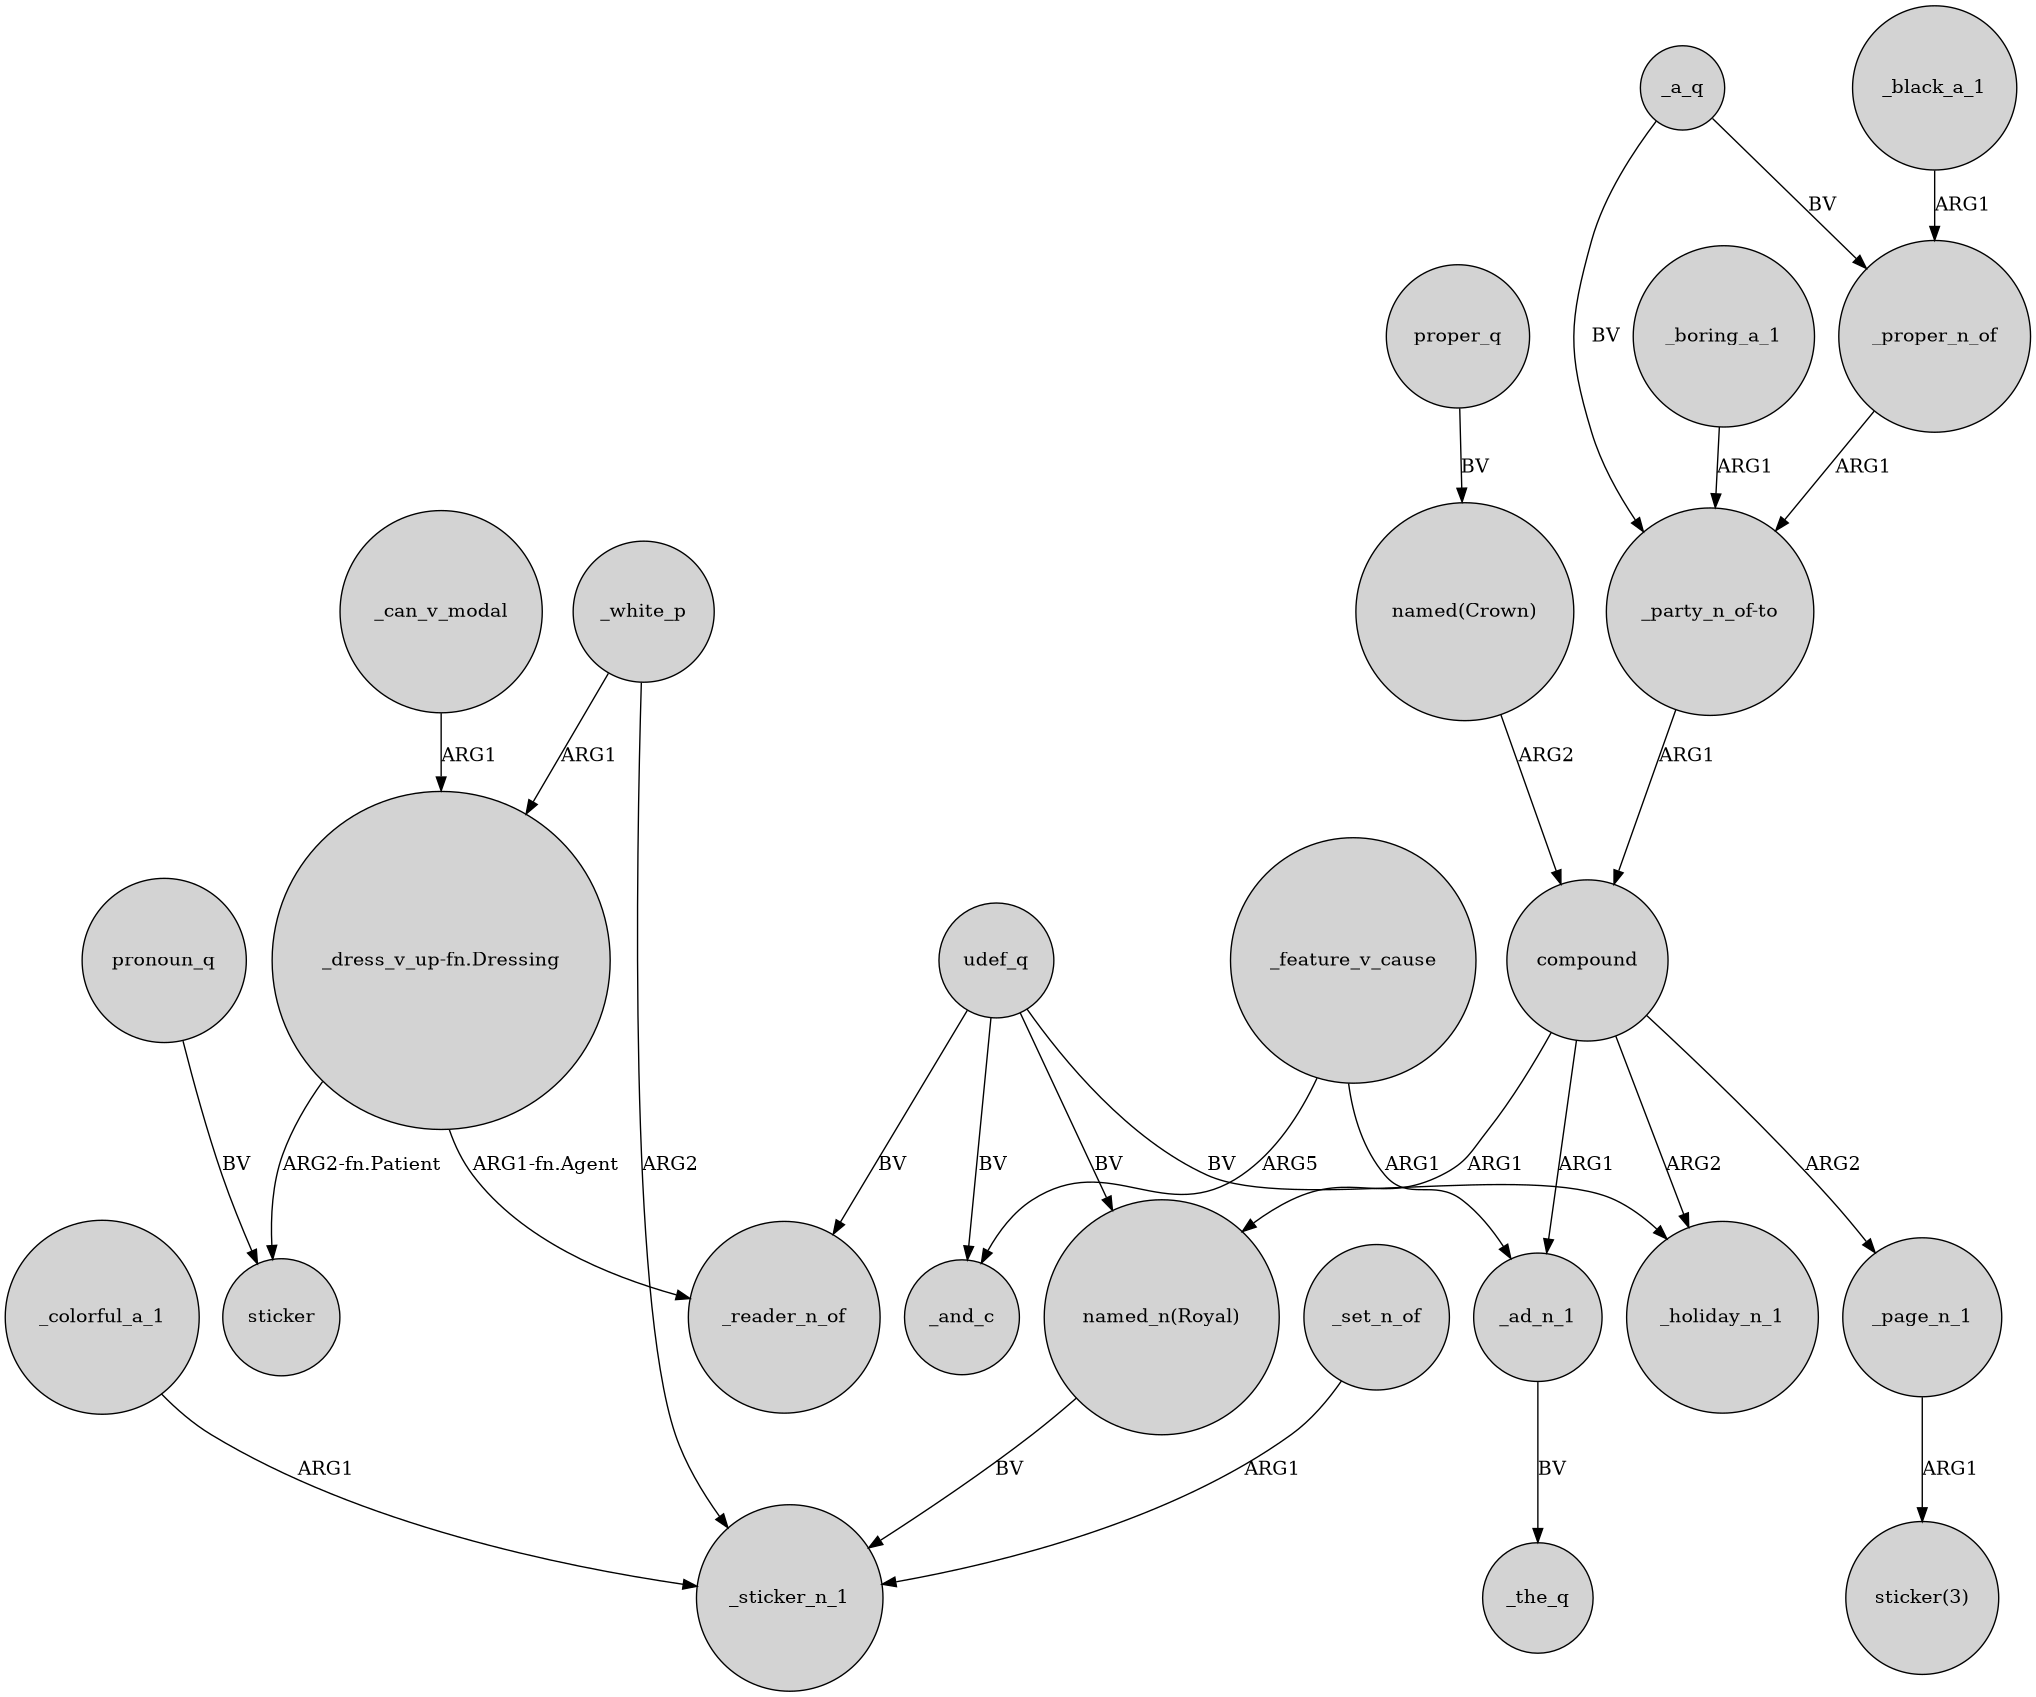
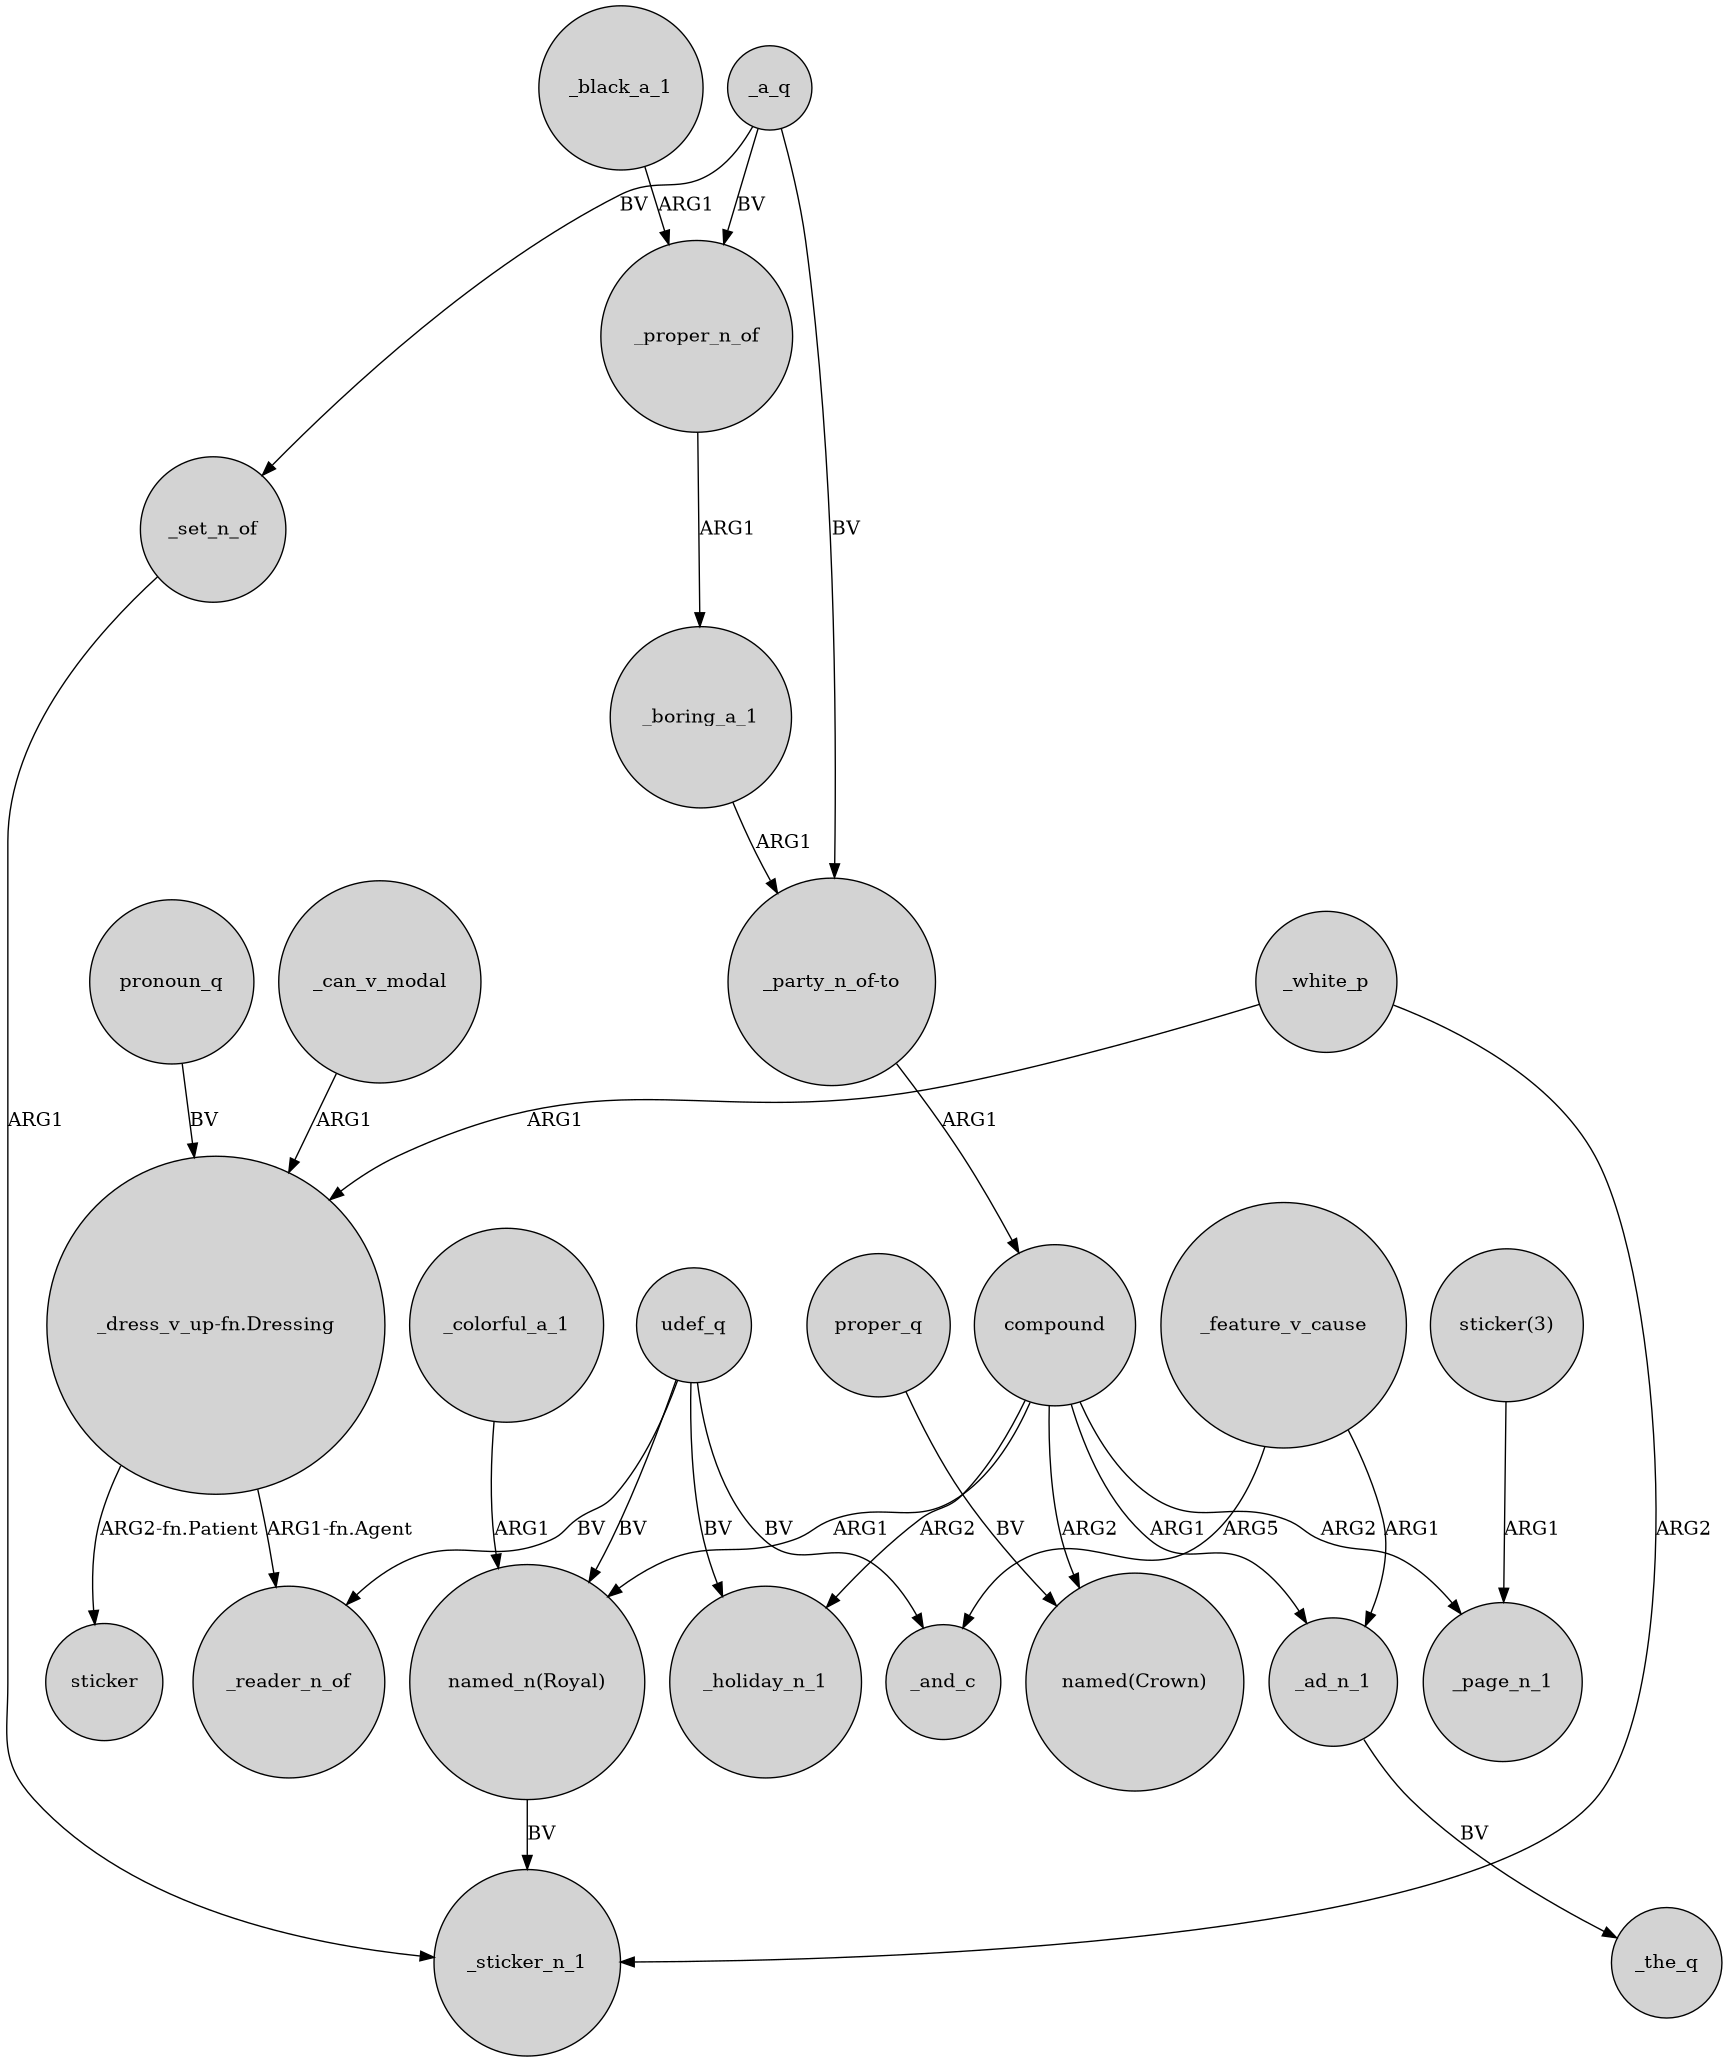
edge "_a_q" -> "_set_n_of": added, label "BV"
edge "_proper_n_of" -> "_party_n_of-to": now "_proper_n_of" -> "_boring_a_1"
edge "named(Crown)" -> "compound": reversed
edge "pronoun_q" -> "sticker": now "pronoun_q" -> "_dress_v_up-fn.Dressing"
edge "_page_n_1" -> "sticker(3)": reversed
edge "_colorful_a_1" -> "_sticker_n_1": now "_colorful_a_1" -> "named_n(Royal)"
